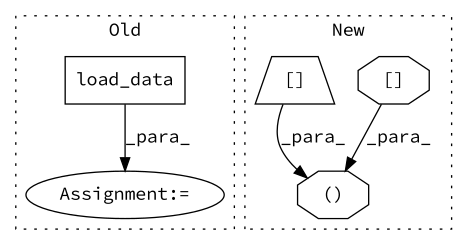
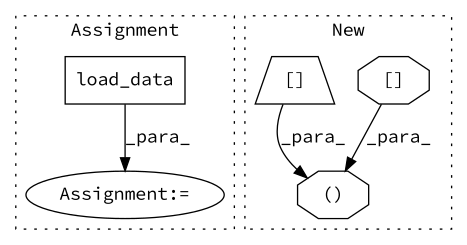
cluster "Old": label "Old" -> "Assignment"
